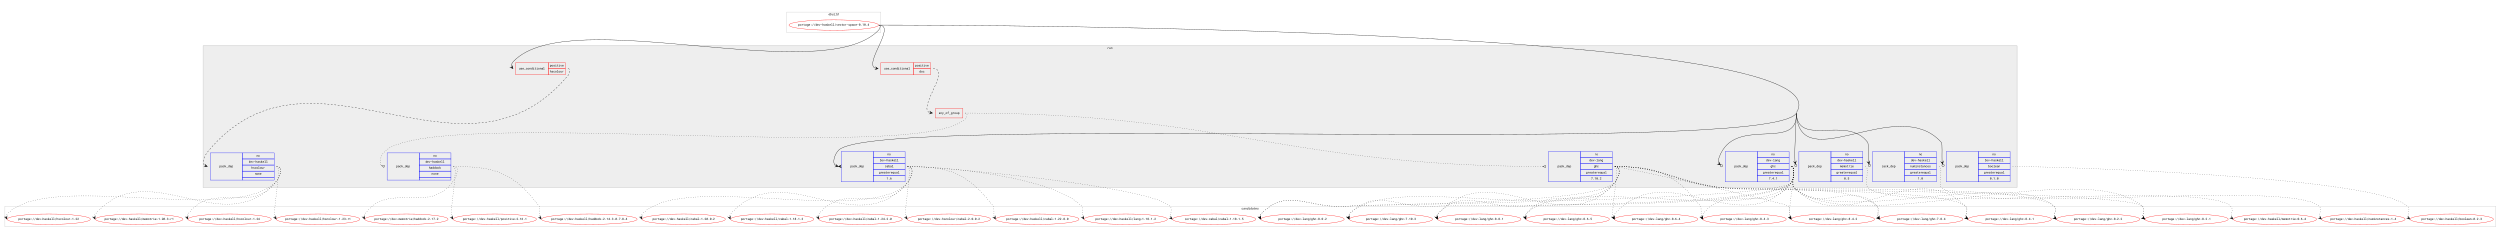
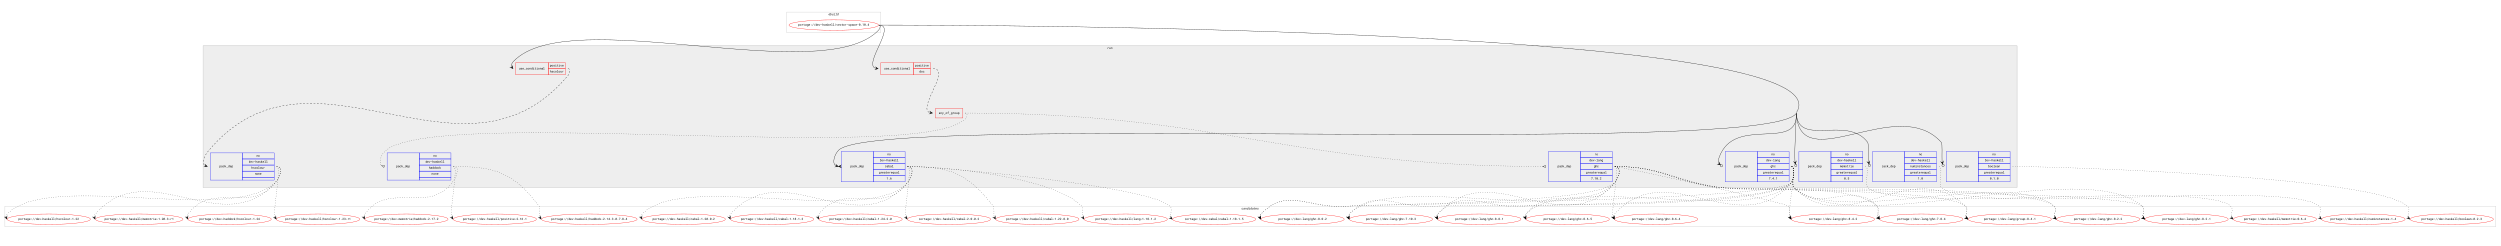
node "portage://dev-haskell/hscolour-1.24": label "portage://dev-haskell/hscolour-1.24" -> "portage://dev-haddock/hscolour-1.24"
node "portage://dev-hscolour/cabal-2.0.0.2": label "portage://dev-hscolour/cabal-2.0.0.2" -> "portage://dev-haskell/cabal-2.0.0.2"
node "portage://dev-lang/ghc-8.4.3": removed
node "portage://dev-lang/ghc-8.4.1": label "portage://dev-lang/ghc-8.4.1" -> "portage://dev-lang/group-8.4.1"
